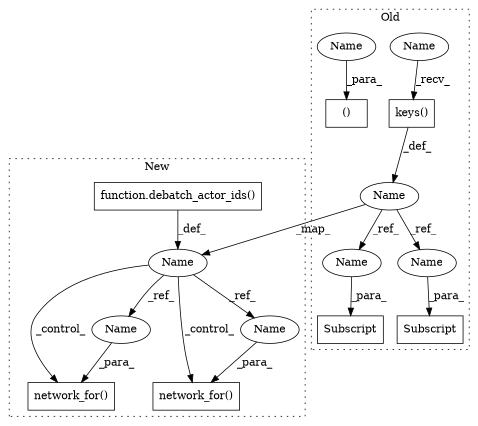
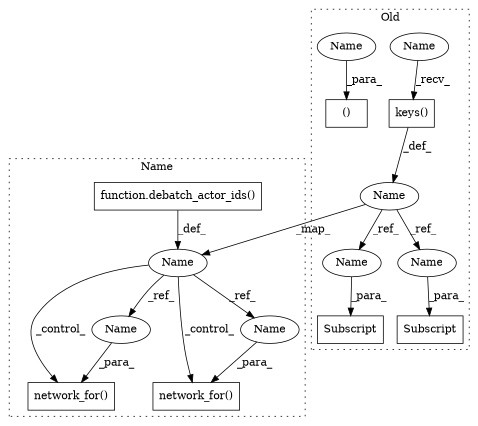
cluster "New": label "New" -> "Name"
